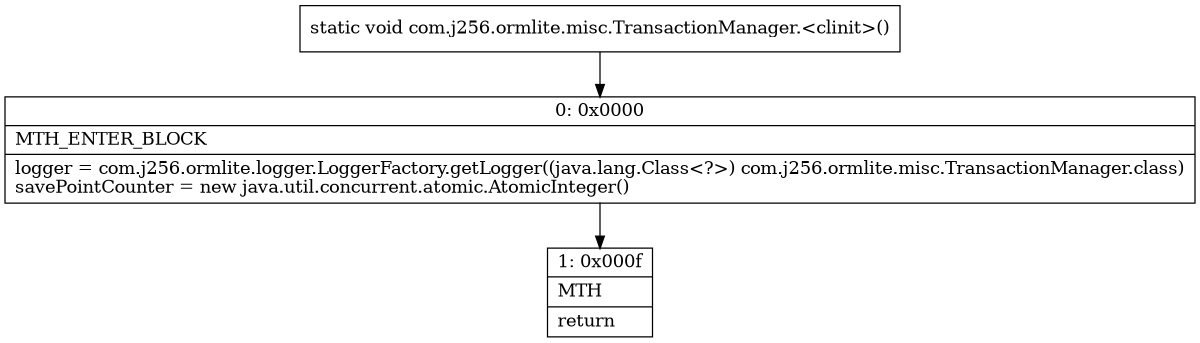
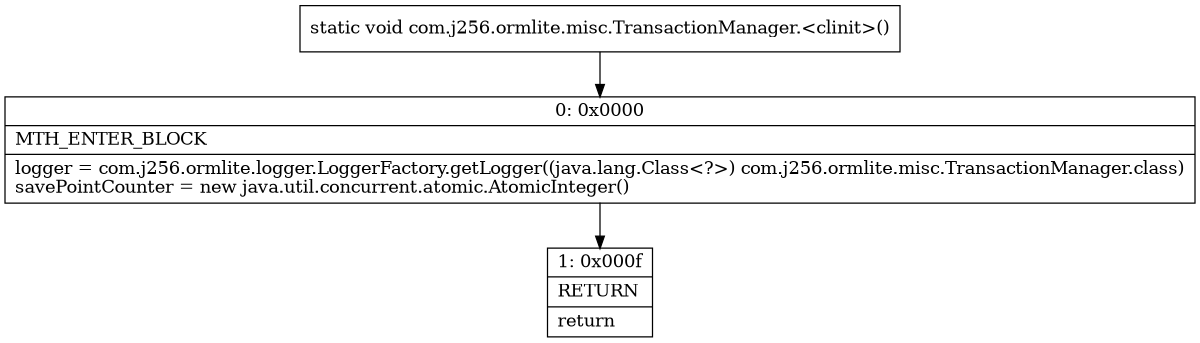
node "1: 0x000f": text "MTH" -> "RETURN"
